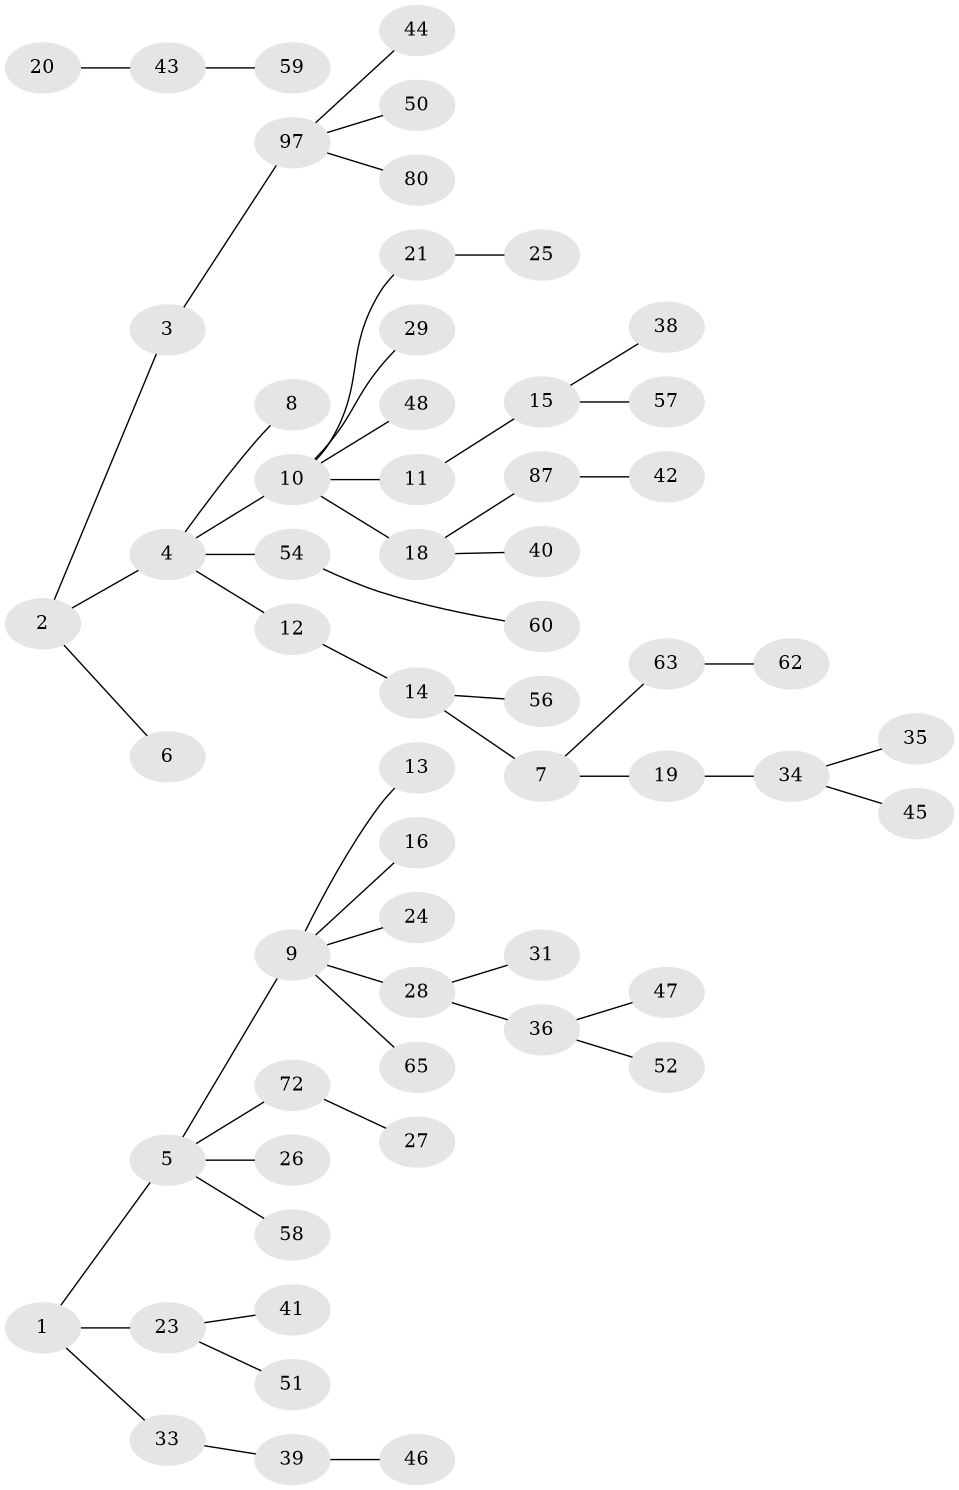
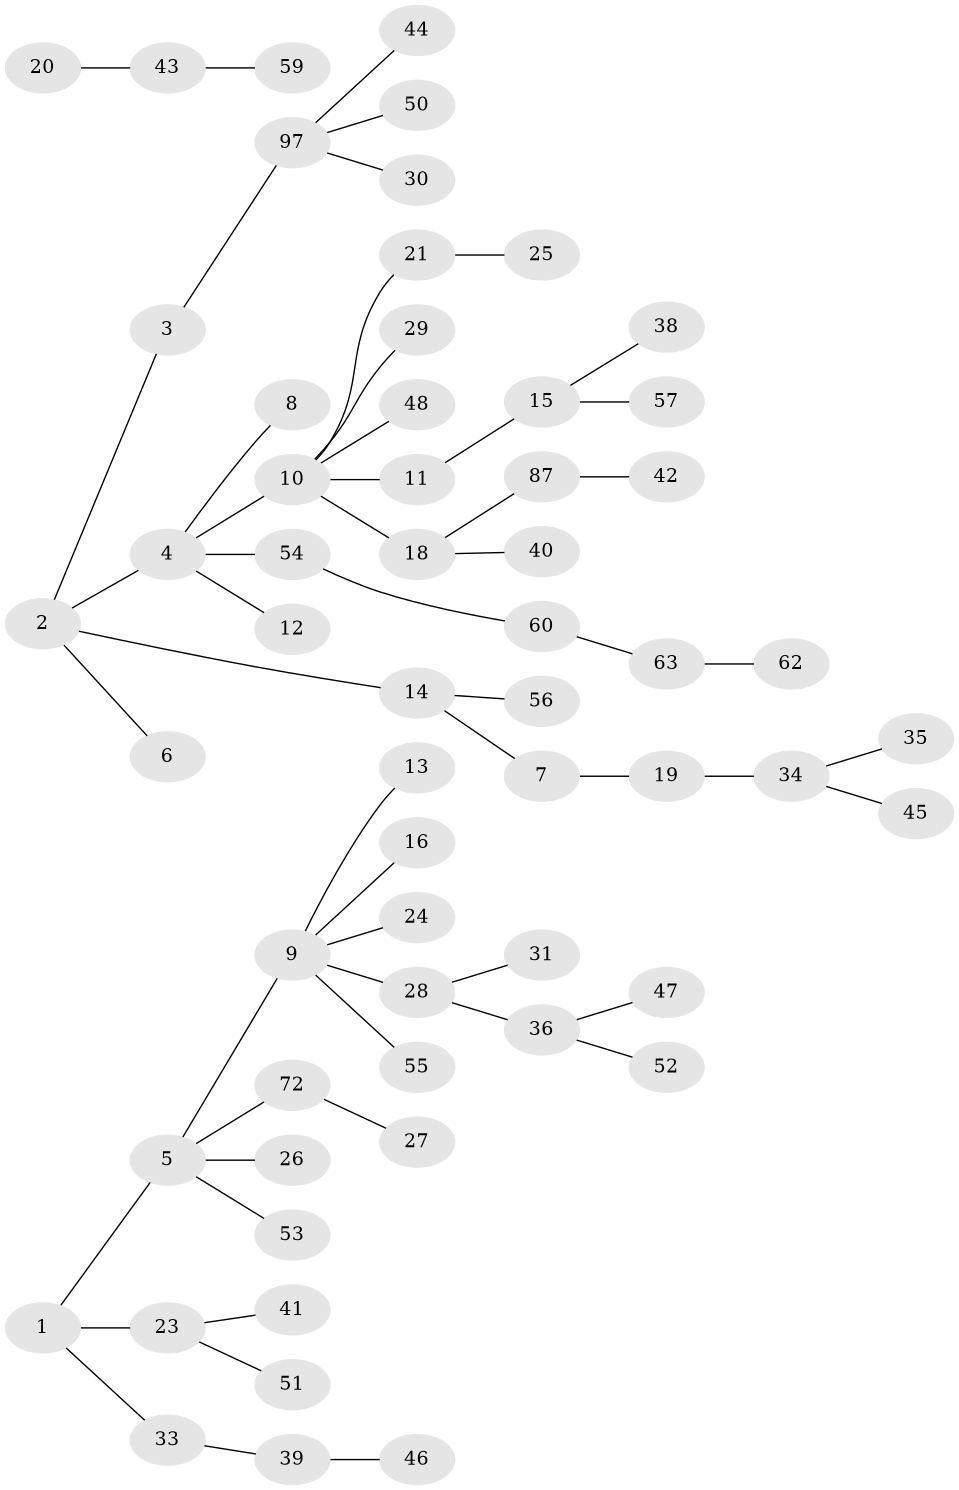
node "80": label "80" -> "30"
edge "12" -- "14": now "2" -- "14"
edge "63" -- "7": now "63" -- "60"
node "65": label "65" -> "55"
node "58": label "58" -> "53"
